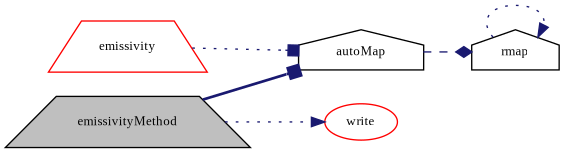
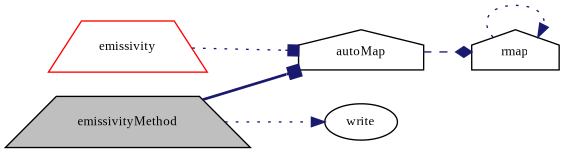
node "write": color red -> black
